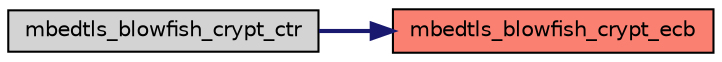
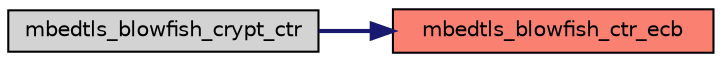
node "mbedtls_blowfish_crypt_ecb": label "mbedtls_blowfish_crypt_ecb" -> "mbedtls_blowfish_ctr_ecb"
